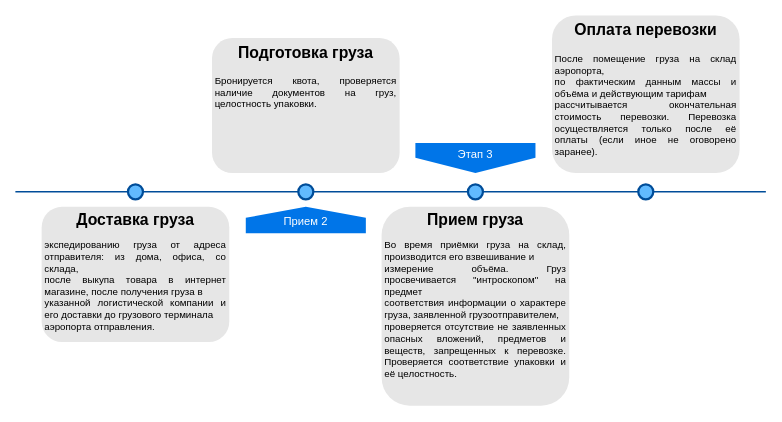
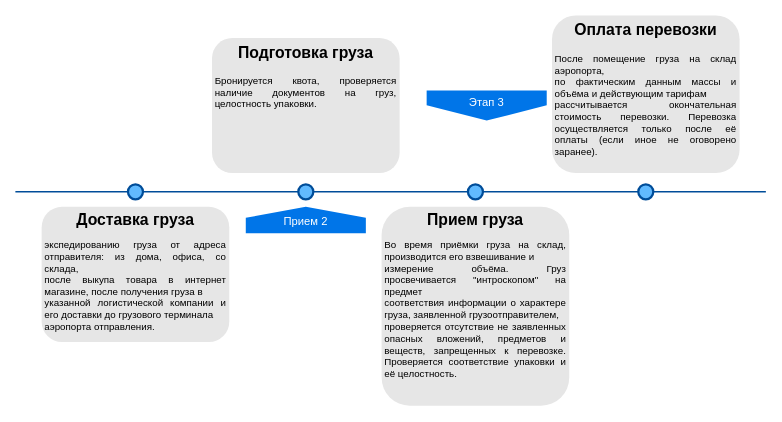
node "Этап 3": moved (475, 158) -> (486, 105)
